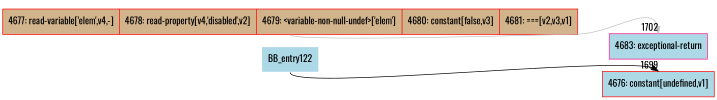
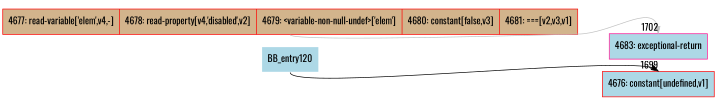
node "BB_entry122": label "BB_entry122" -> "BB_entry120"
